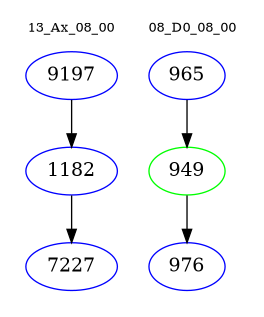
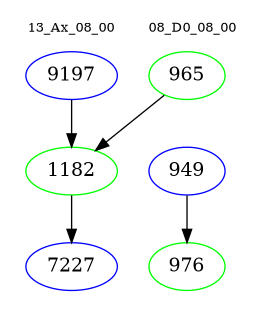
node "965": color blue -> green
edge "965" -> "949": now "965" -> "1182"
node "1182": color blue -> green
node "949": color green -> blue
node "976": color blue -> green
